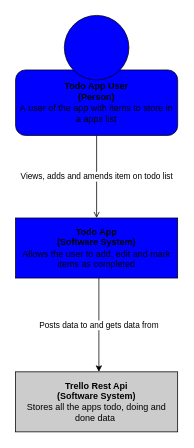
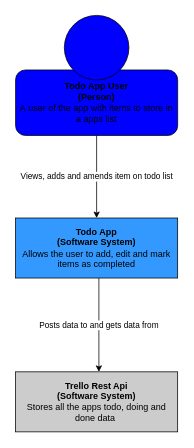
edge "Todo App User (Person) A user of the app with items to store in a apps list" -> "Todo App (Software System) Allows the user to add, edit and mark items as completed": arrowhead open -> classic
node "Todo App (Software System) Allows the user to add, edit and mark items as completed": fillcolor #0000ff -> #3399ff
